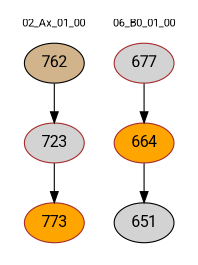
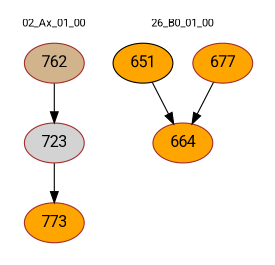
cluster "06_B0_01_00": label "06_B0_01_00" -> "26_B0_01_00"
node "762": color black -> brown
node "677": fillcolor lightgrey -> orange
edge "664" -> "651": reversed
node "651": fillcolor lightgrey -> orange
